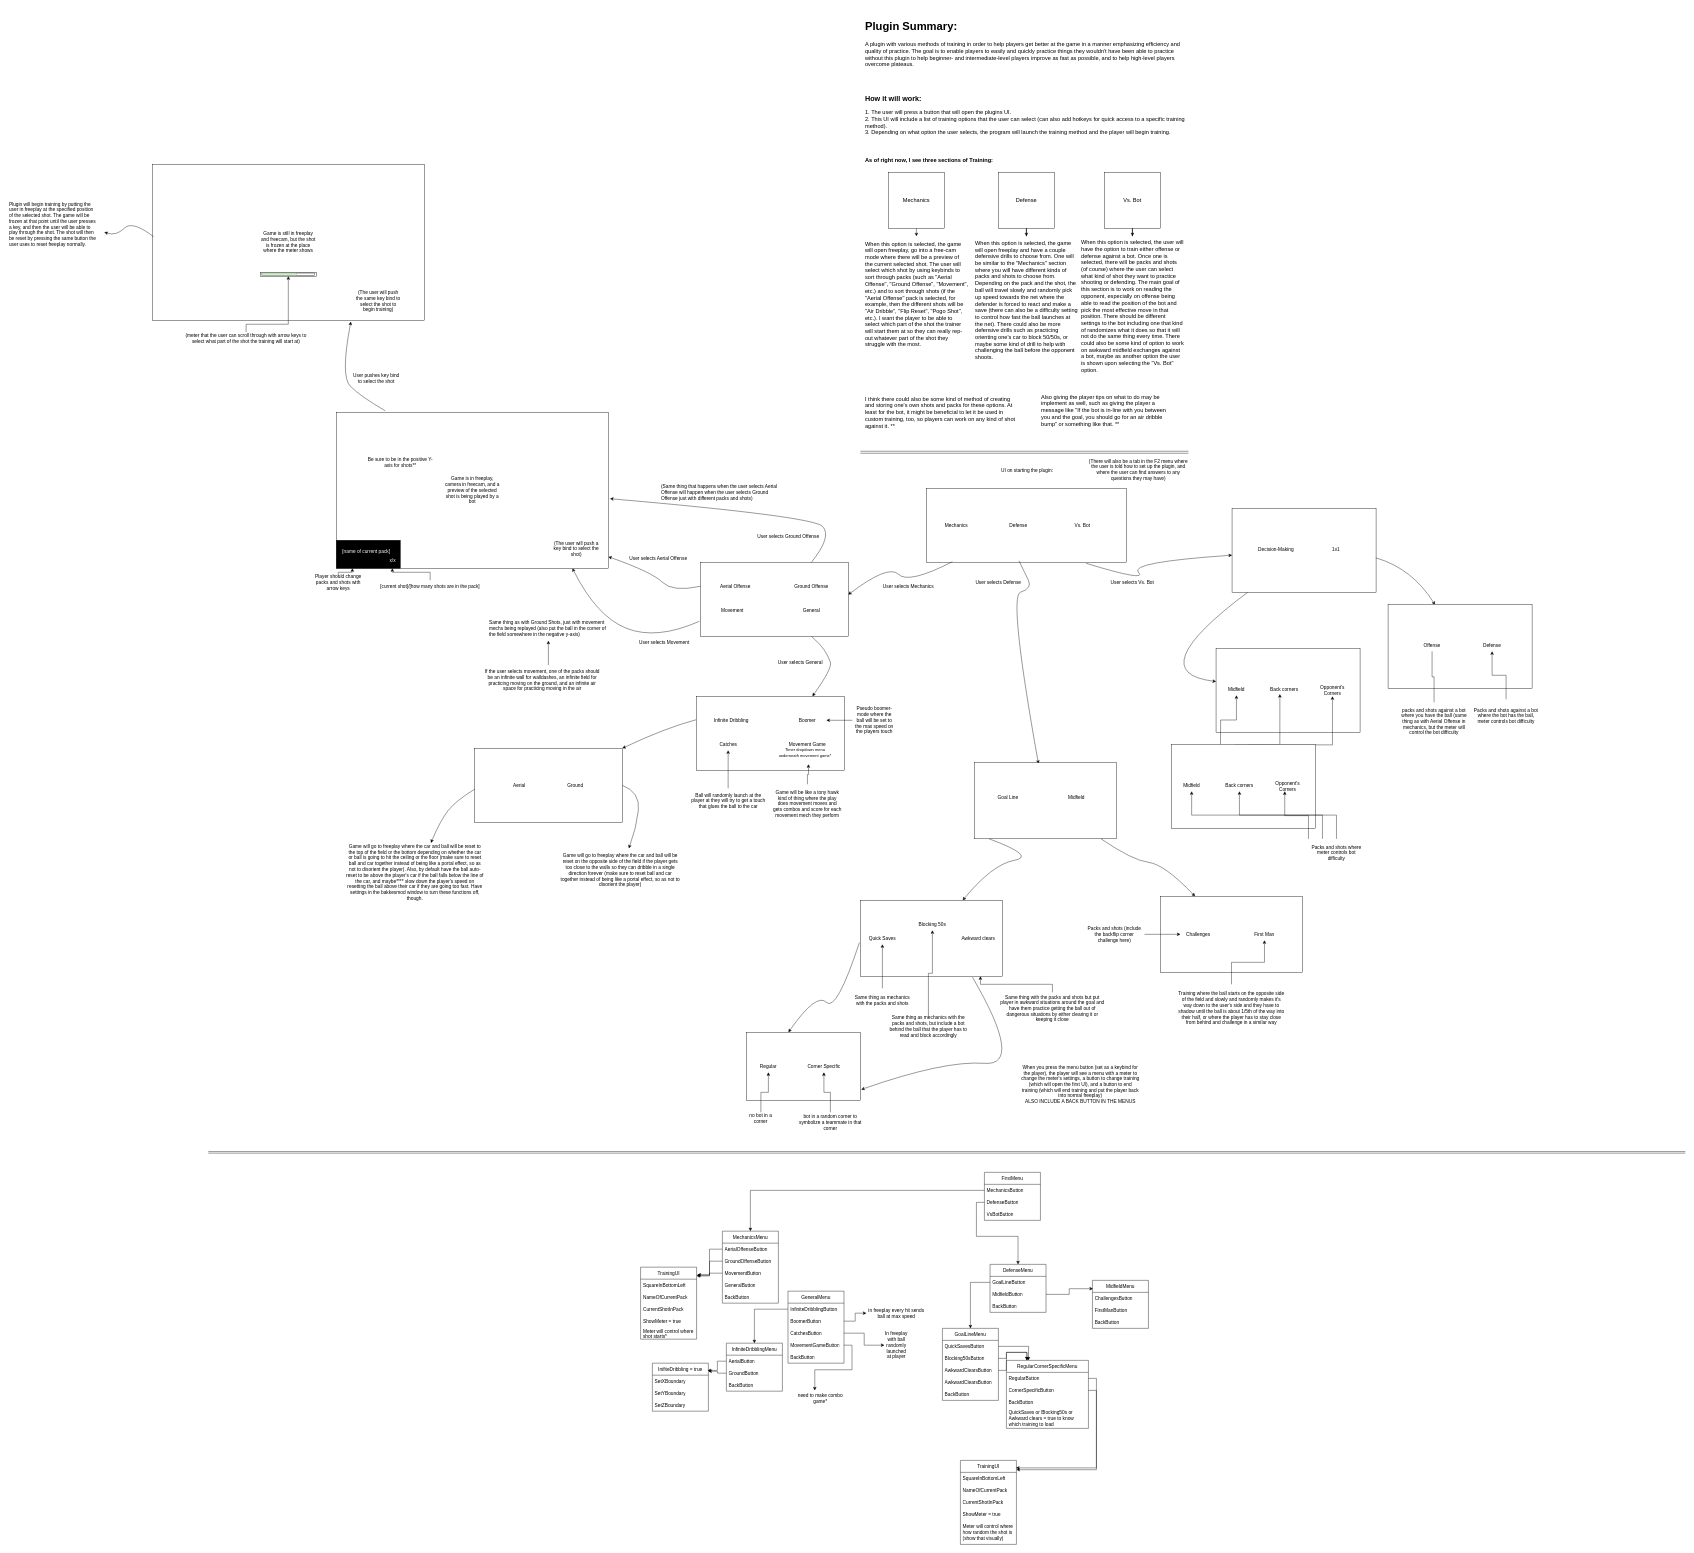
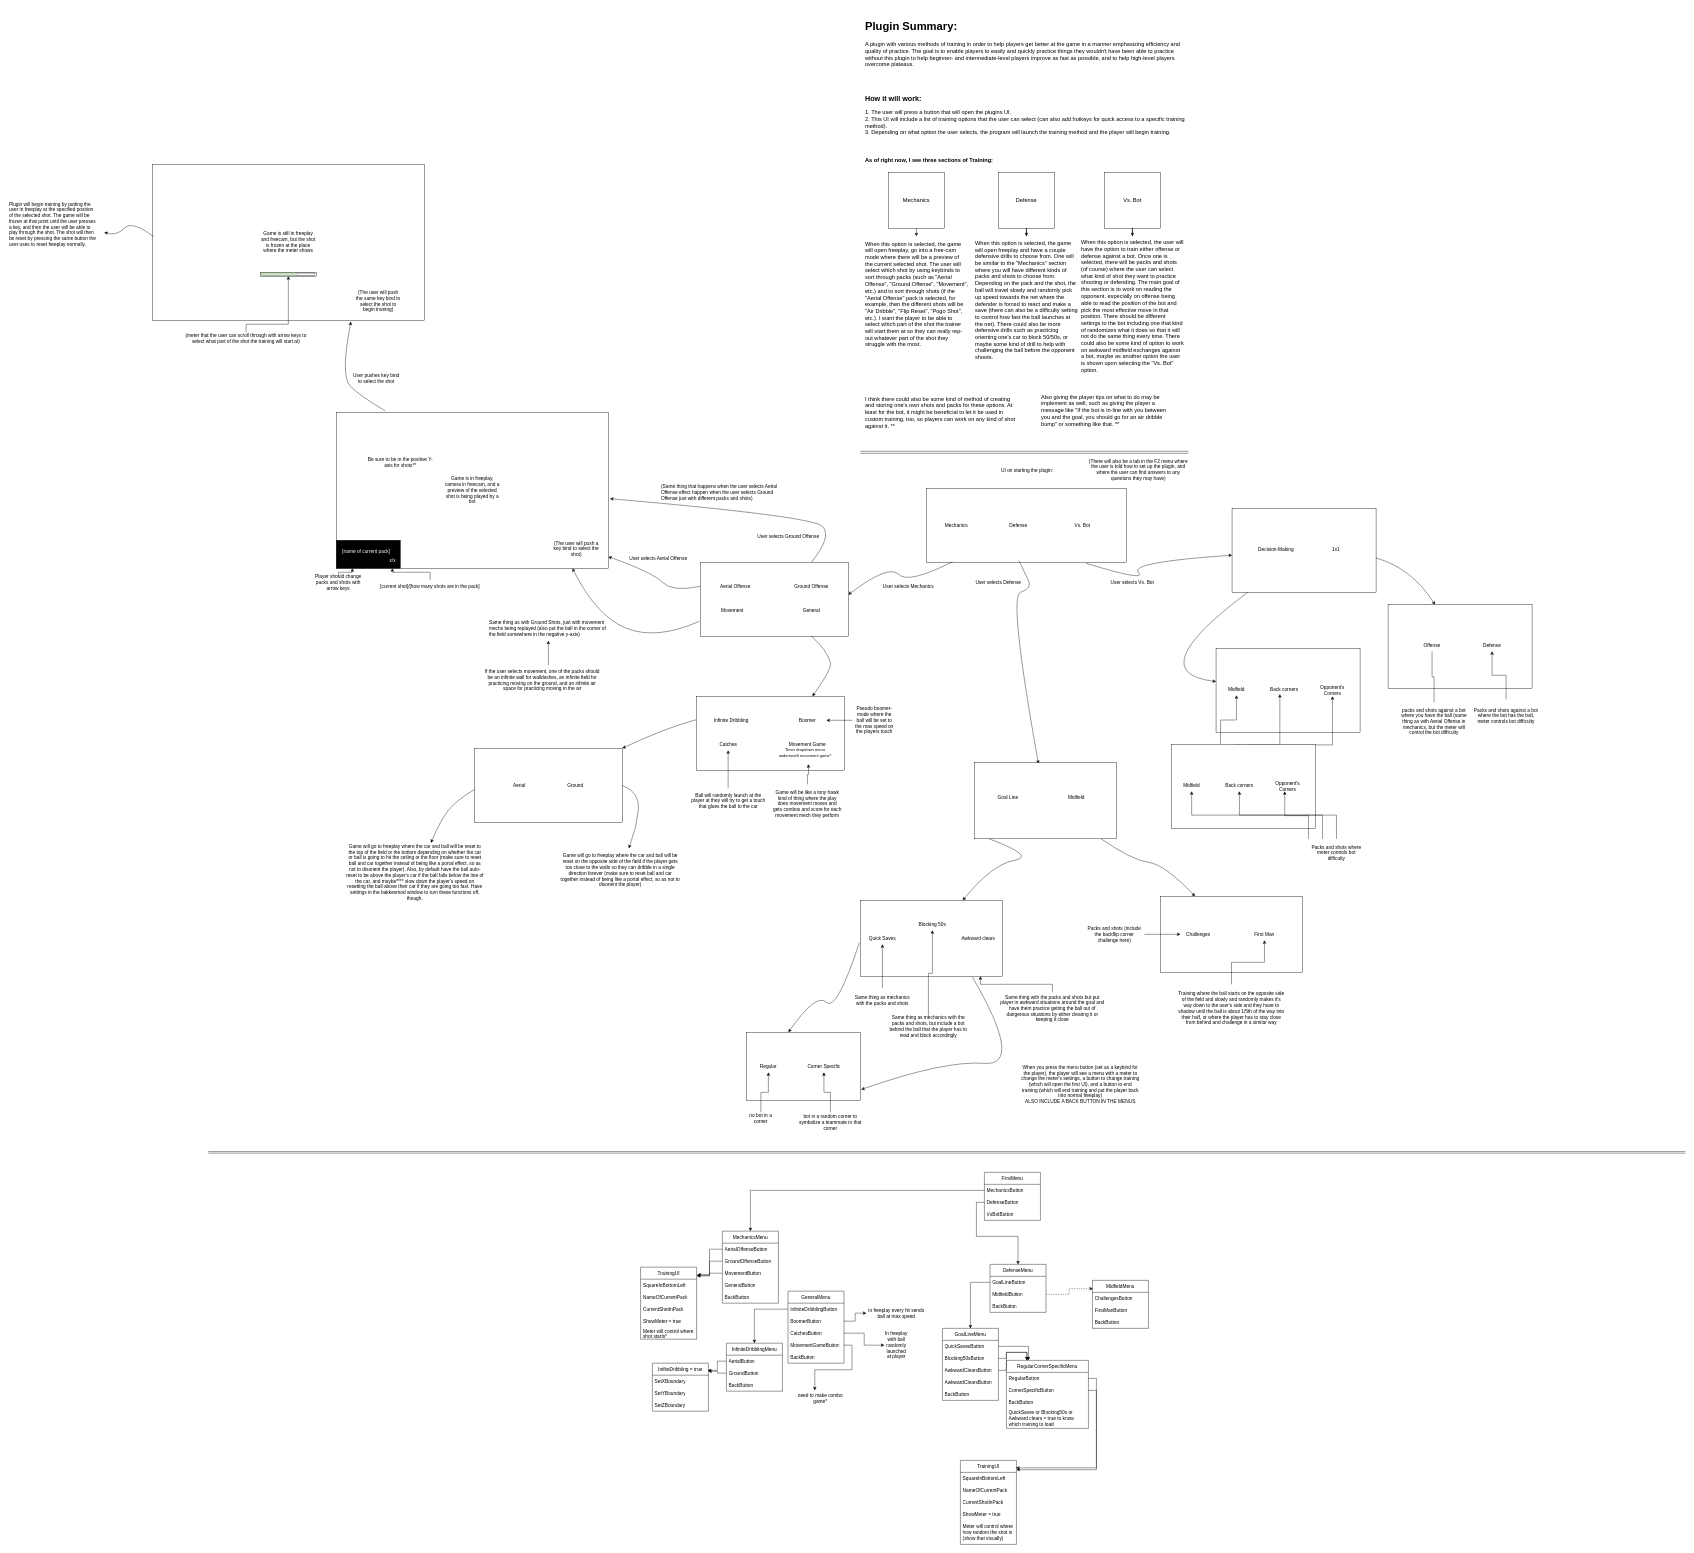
node "(Same thing that happens when the user selects Aerial Offense will happen when the user selects Ground Offense just with different packs and shots)": label "(Same thing that happens when the user selects Aerial Offense will happen when the user selects Ground Offense just with different packs and shots)" -> "(Same thing that happens when the user selects Aerial Offense effect happen when the user selects Ground Offense just with different packs and shots)"
node "User selects Movement": removed
node "User selects General": removed
edge "MidfieldButton" -> "MidfieldMenu": style solid -> dashed
